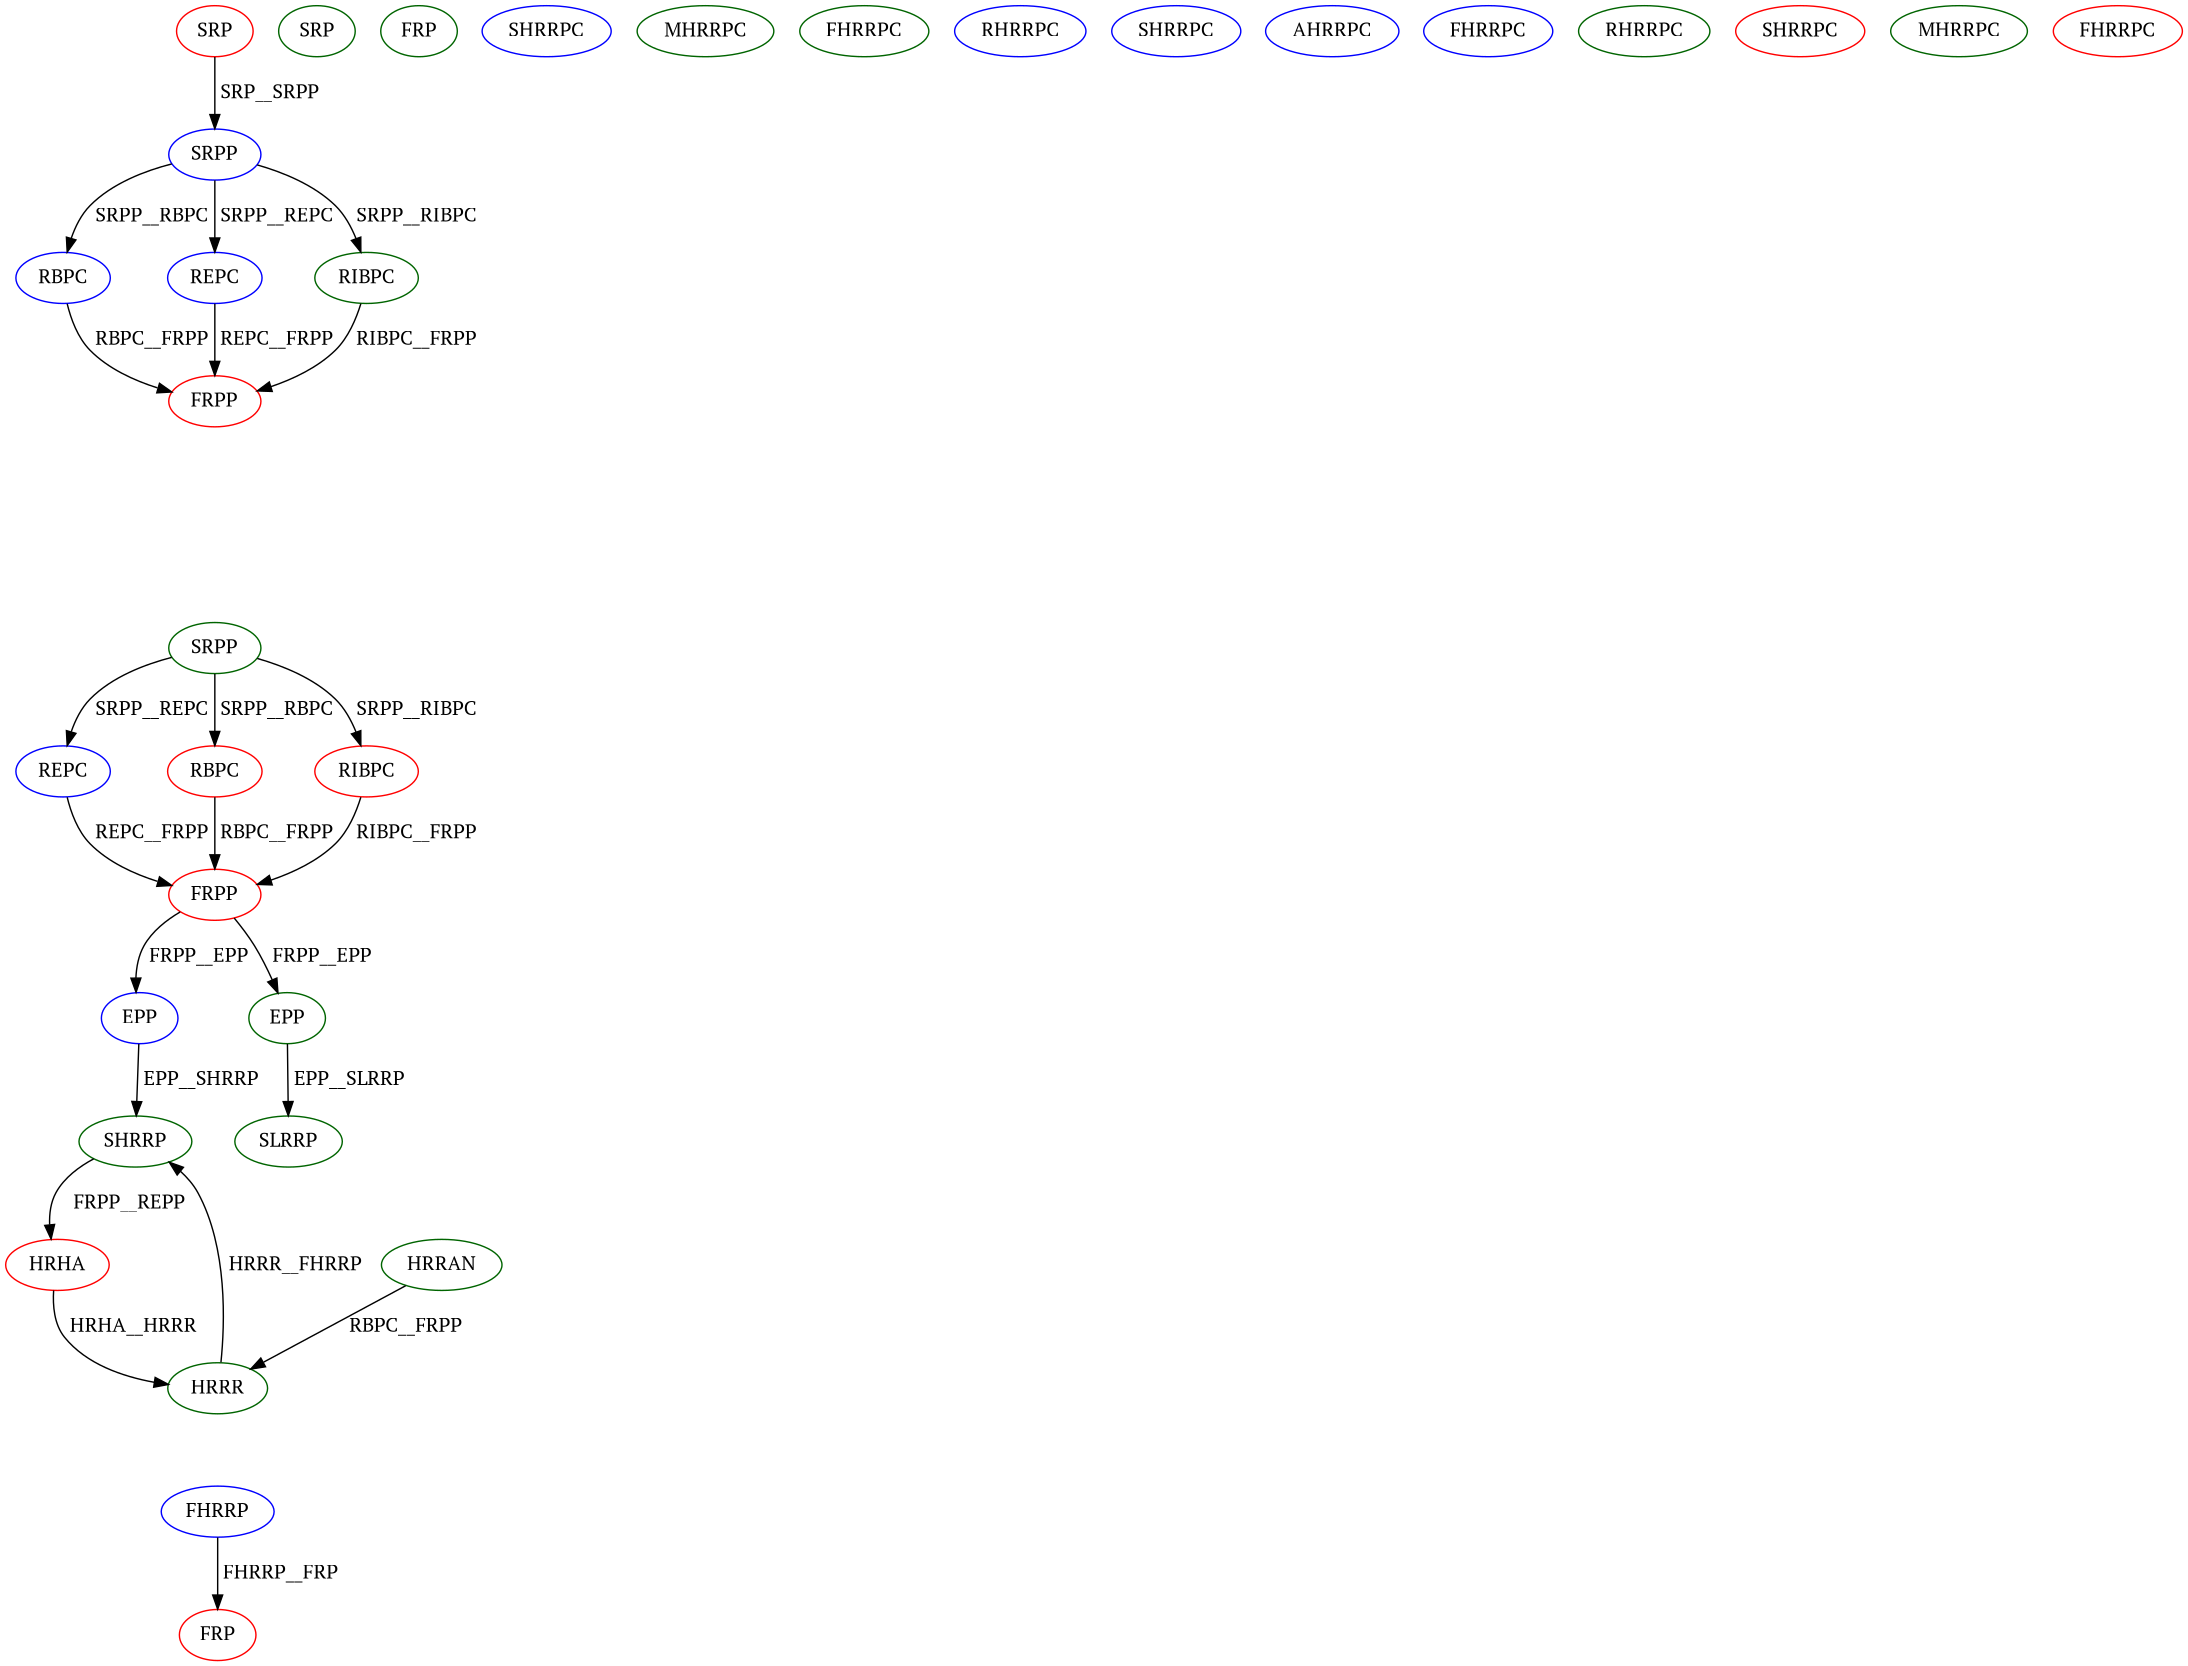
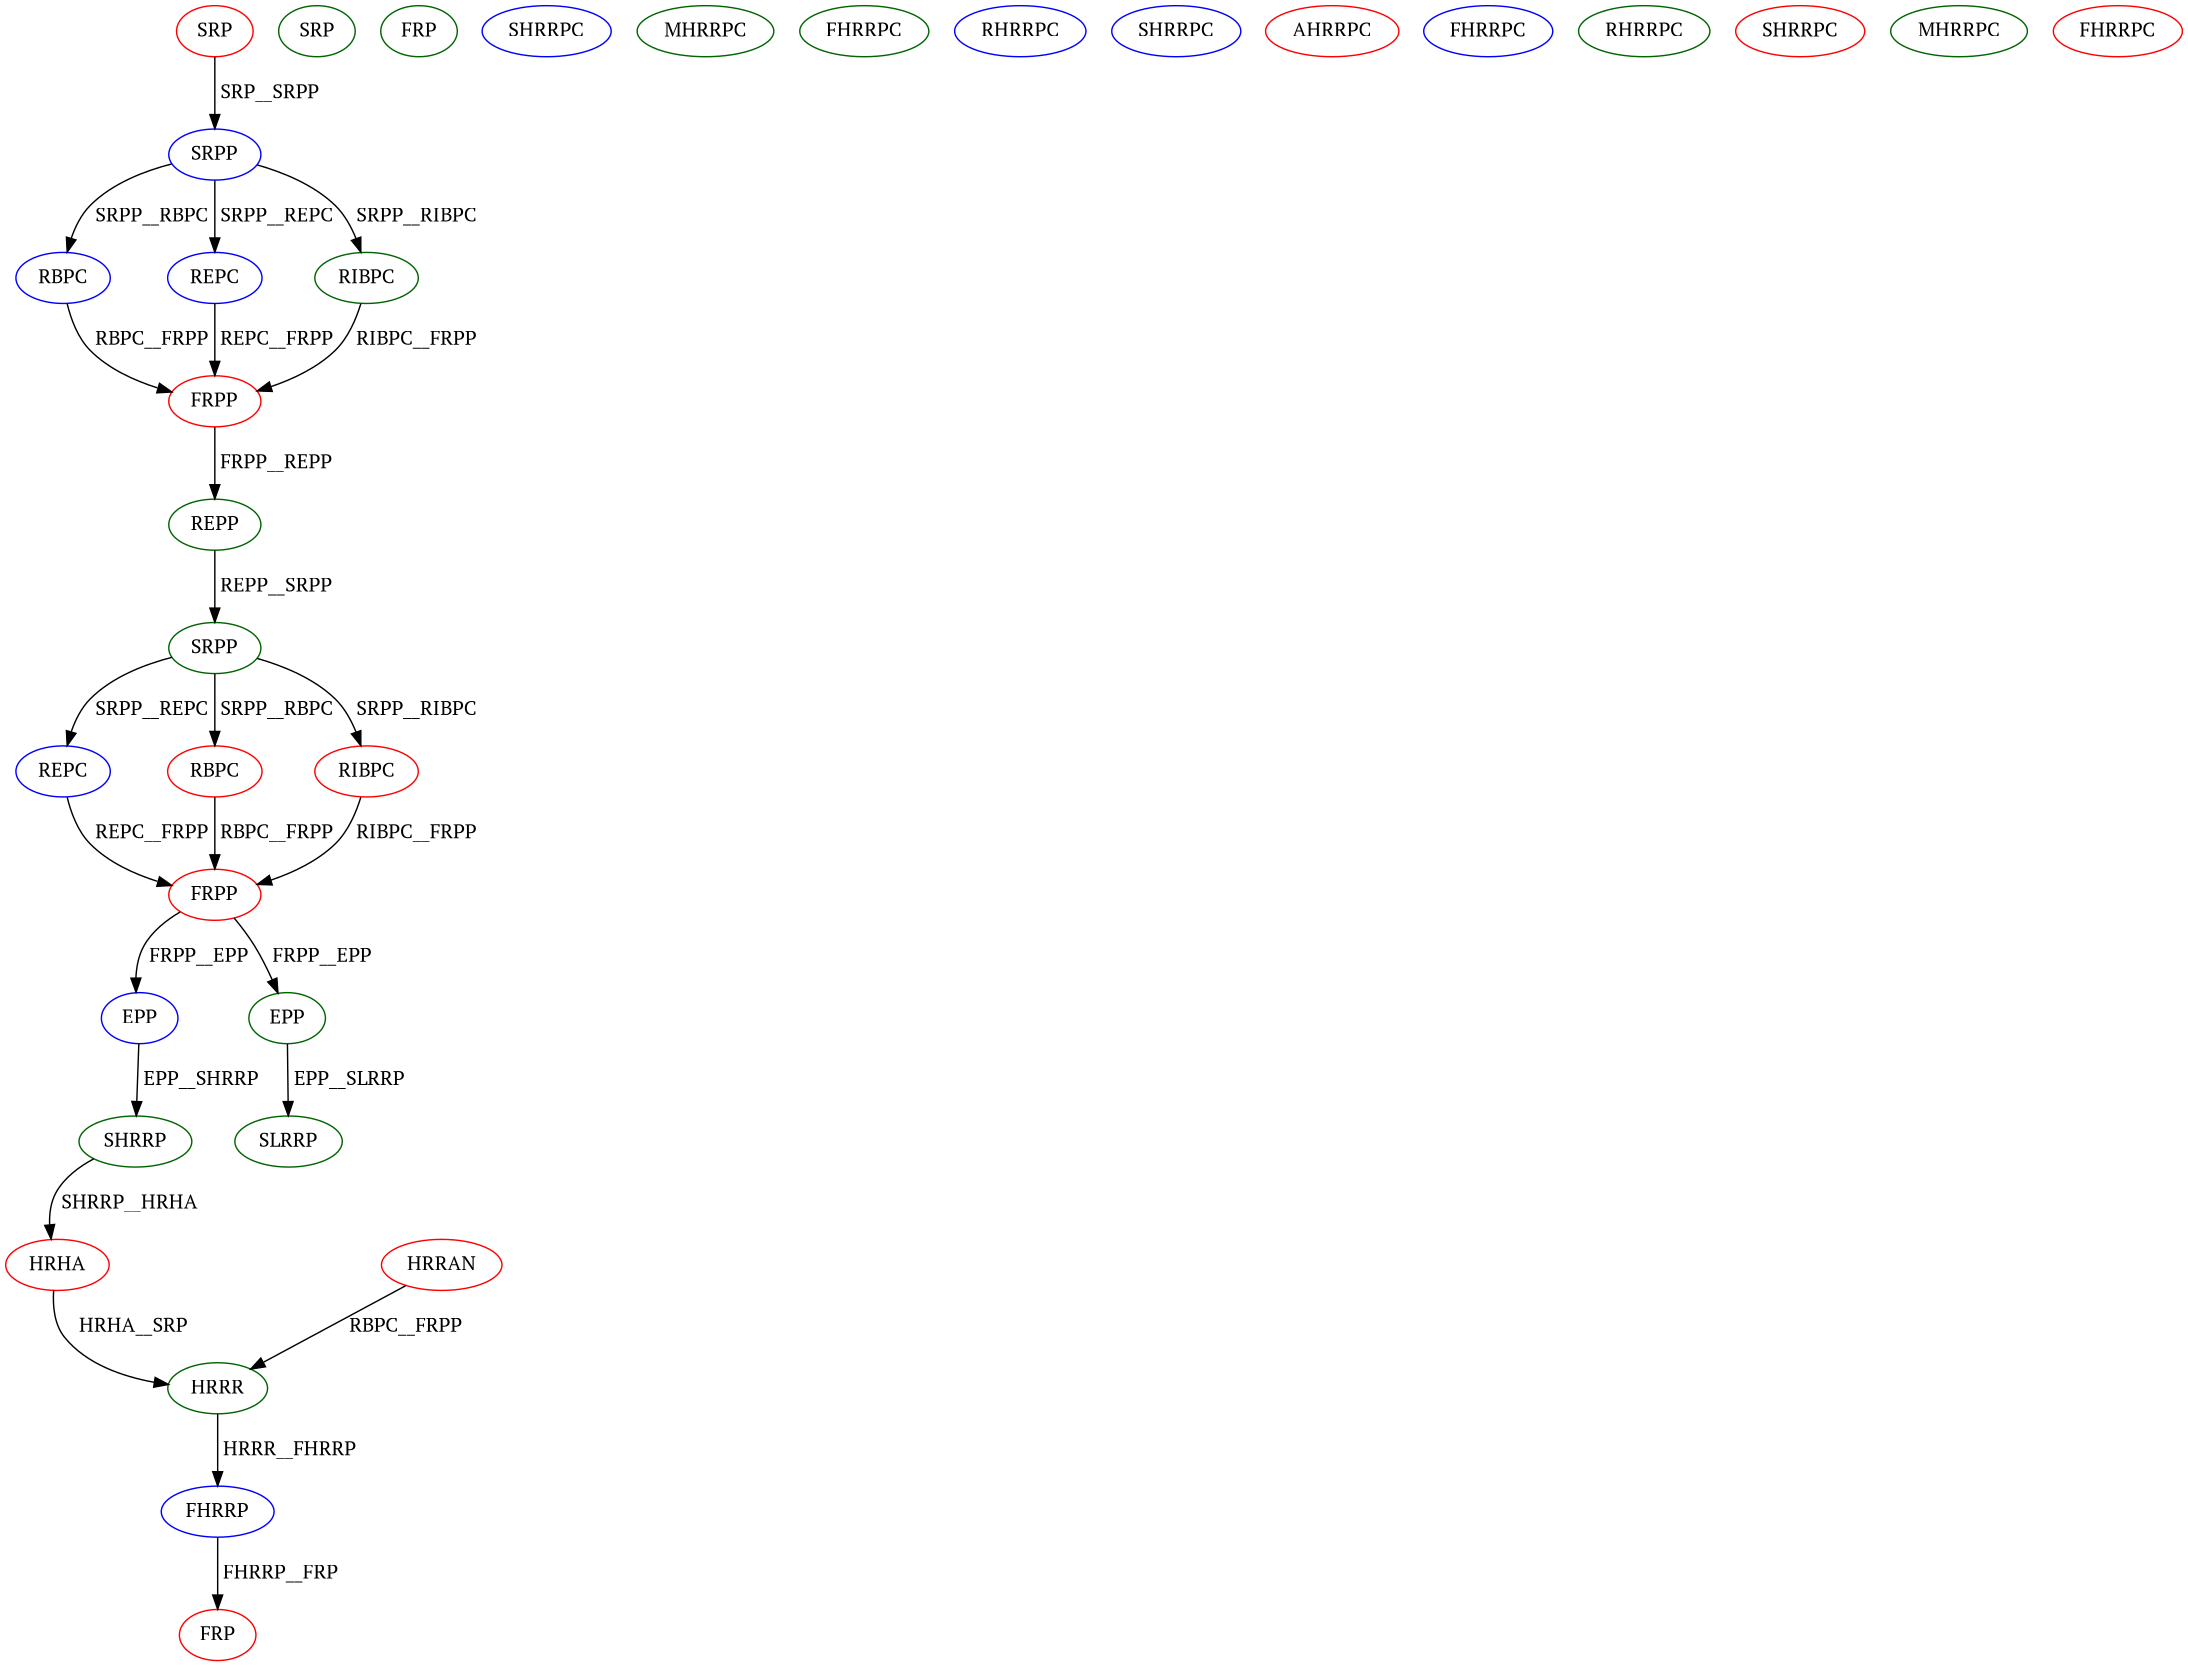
node "AHRRPC": color blue -> red
node "REPP": added
edge "SHRRP" -> "HRHA": label " FRPP__REPP" -> " SHRRP__HRHA"
edge "HRRR" -> "SHRRP": now "HRRR" -> "FHRRP"
node "HRRAN": color darkgreen -> red
edge "HRHA" -> "HRRR": label " HRHA__HRRR" -> " HRHA__SRP"
